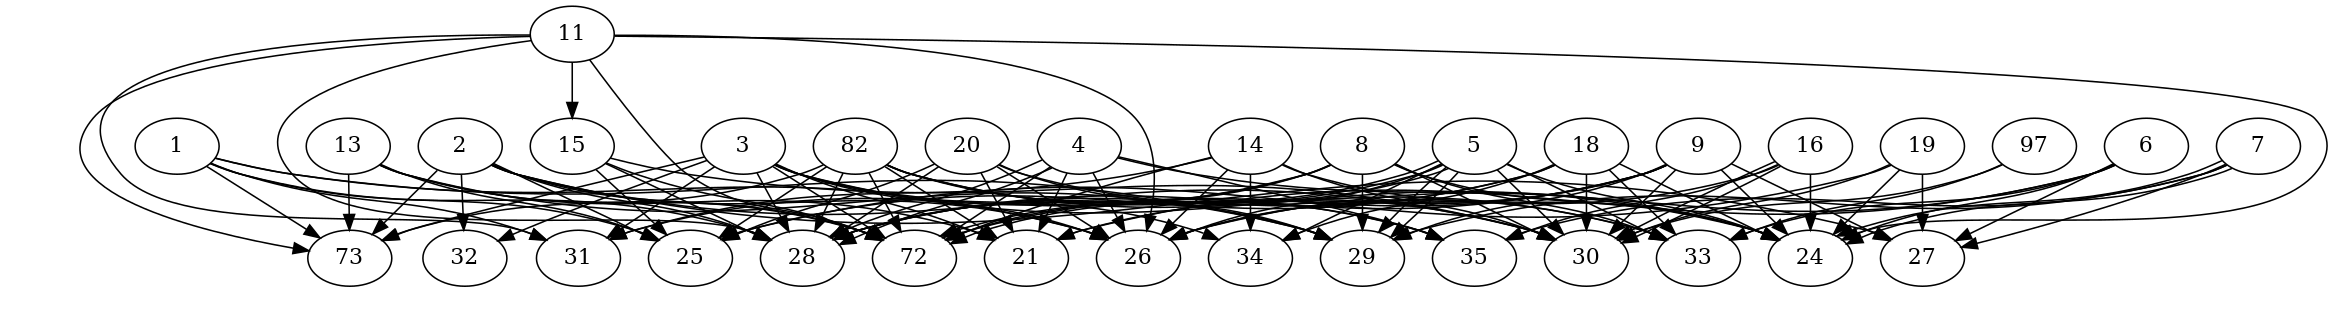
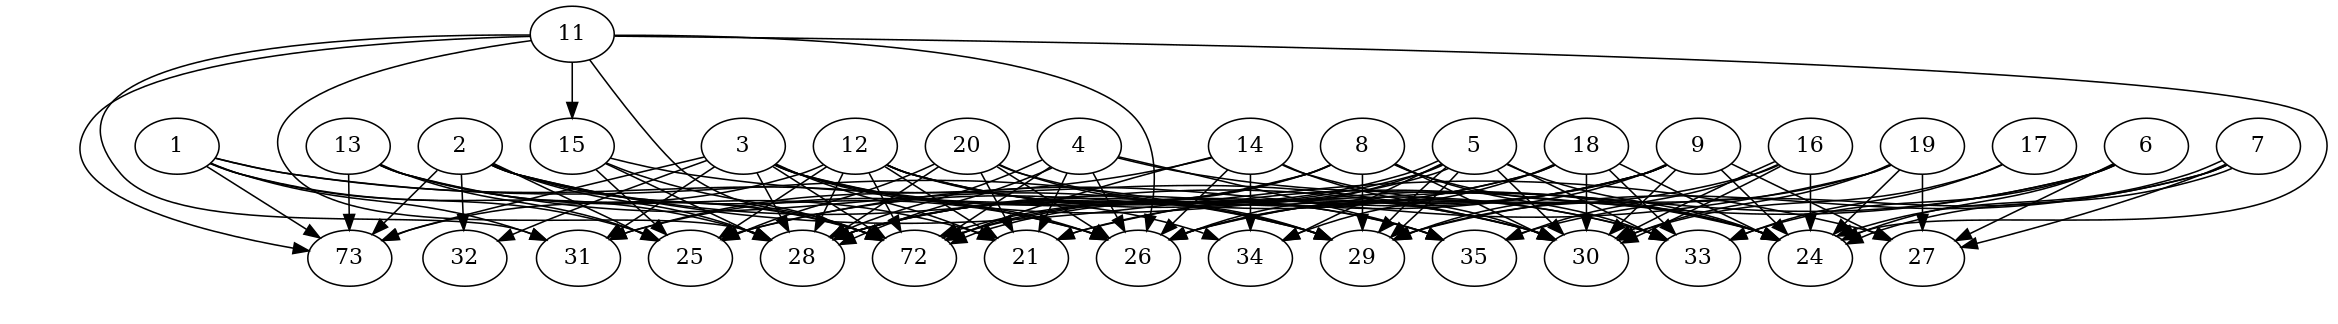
node "82": label "82" -> "12"
node "97": label "97" -> "17"
edge "19" -> "29": added
